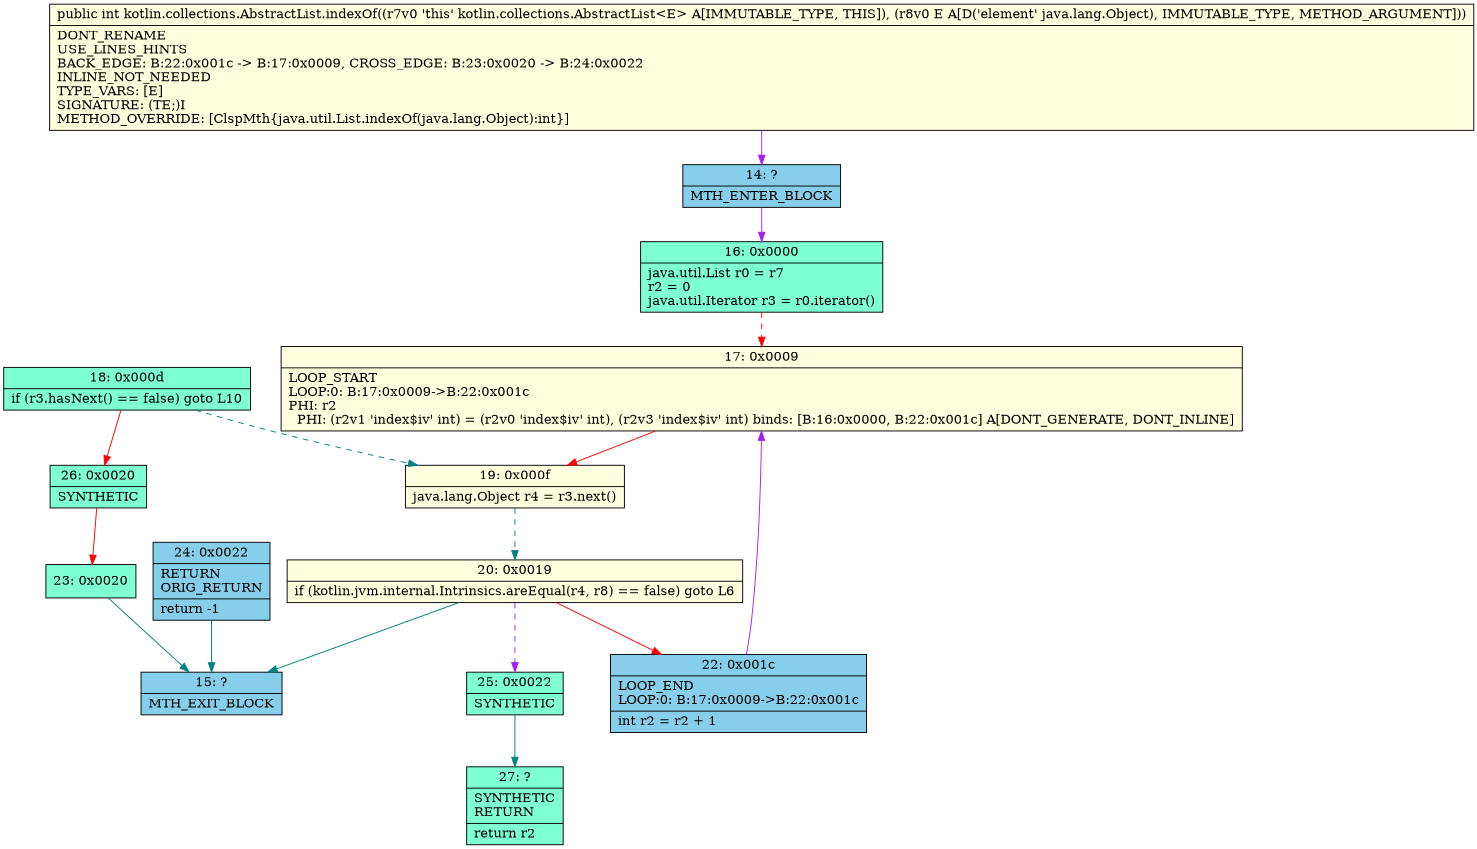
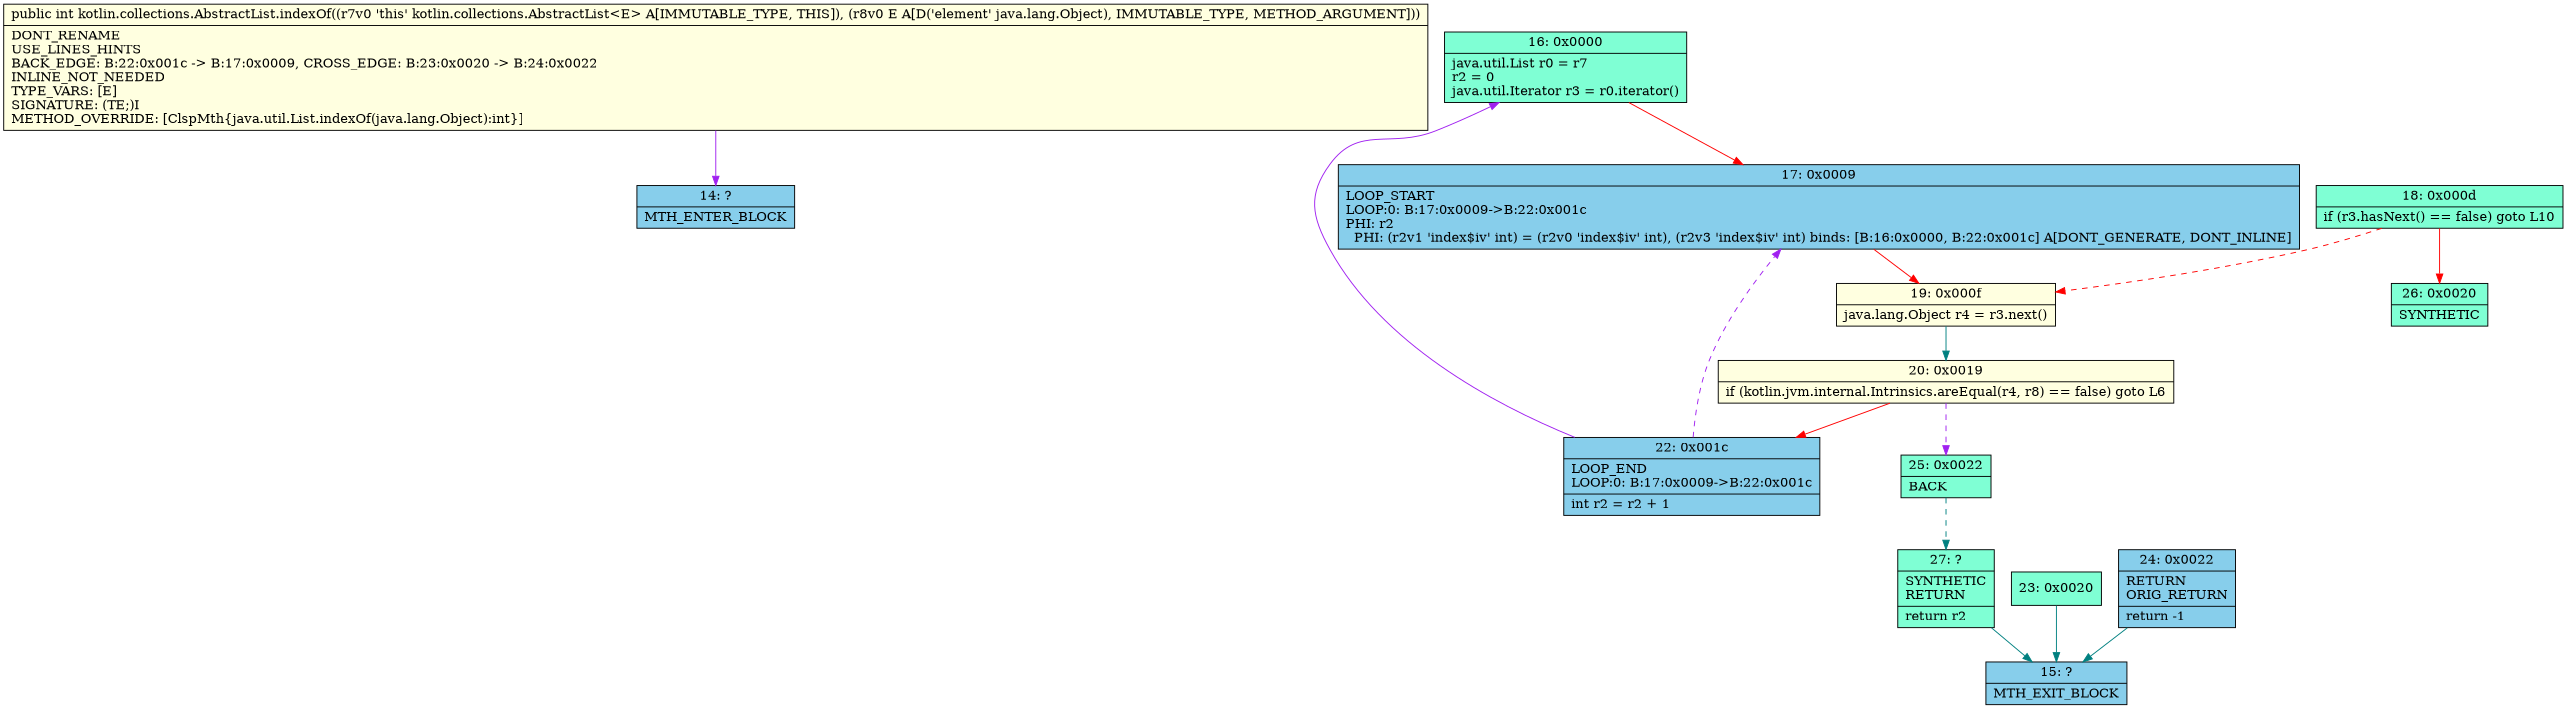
edge "14: ?" -> "16: 0x0000": now "22: 0x001c" -> "16: 0x0000"
edge "16: 0x0000" -> "17: 0x0009": style dashed -> solid
node "17: 0x0009": fillcolor lightyellow -> skyblue
edge "18: 0x000d" -> "19: 0x000f": color teal -> red
edge "19: 0x000f" -> "20: 0x0019": style dashed -> solid
edge "26: 0x0020" -> "23: 0x0020": removed
edge "22: 0x001c" -> "17: 0x0009": style solid -> dashed
edge "20: 0x0019" -> "15: ?": now "27: ?" -> "15: ?"
node "25: 0x0022": text "SYNTHETIC" -> "BACK"
edge "25: 0x0022" -> "27: ?": style solid -> dashed
